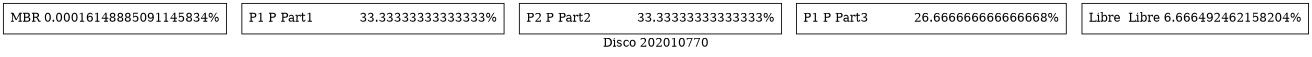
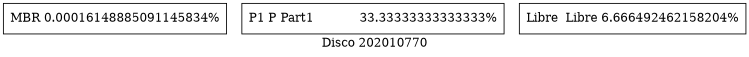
node "P2 P Part2            33.33333333333333%": removed
node "P1 P Part3            26.666666666666668%": removed
